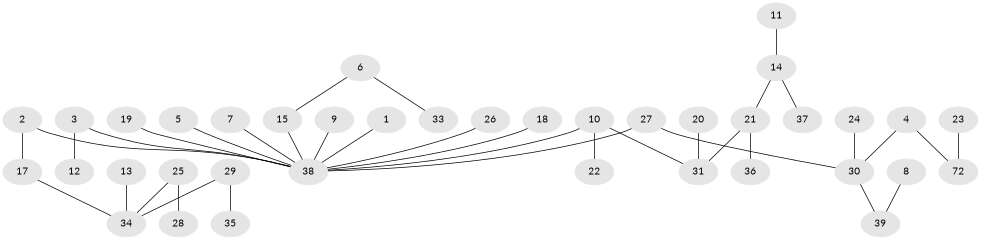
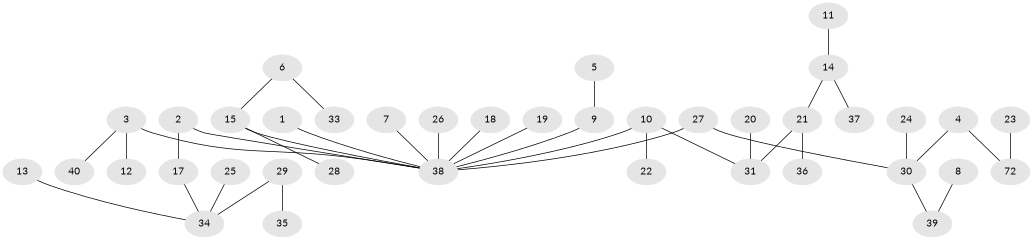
edge "5" -- "38": now "5" -- "9"
node "40": added
edge "25" -- "28": now "15" -- "28"
